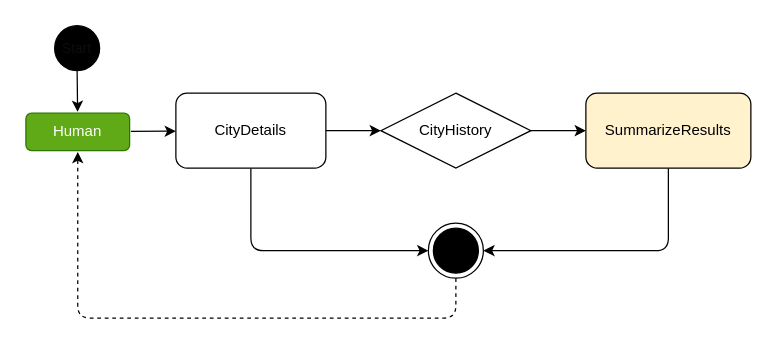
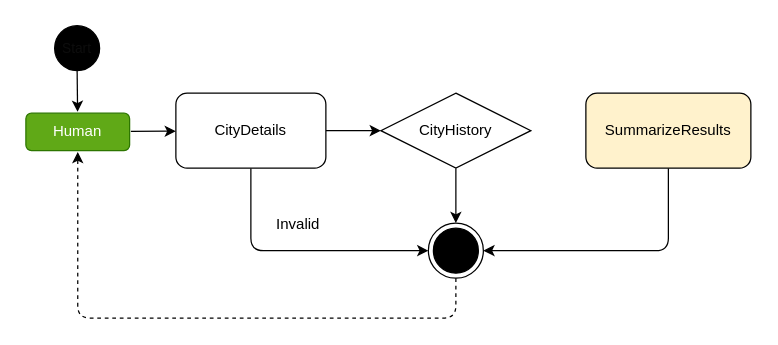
edge "CityHistory" -> "SummarizeResults": now "CityHistory" -> "End"
node "Invalid": added
